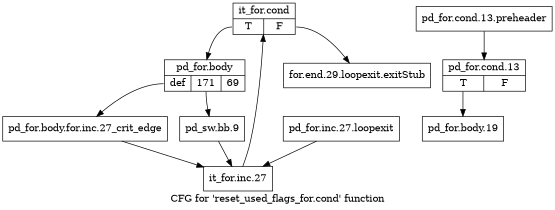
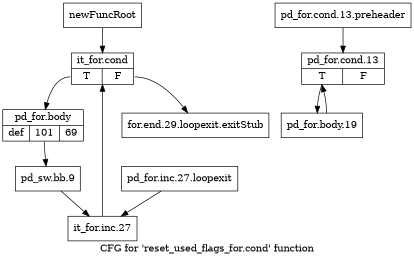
node "newFuncRoot": added
node "pd_for.body": text "171" -> "101"
edge "pd_for.body.19" -> "pd_for.cond.13": added
node "pd_for.body.for.inc.27_crit_edge": removed
